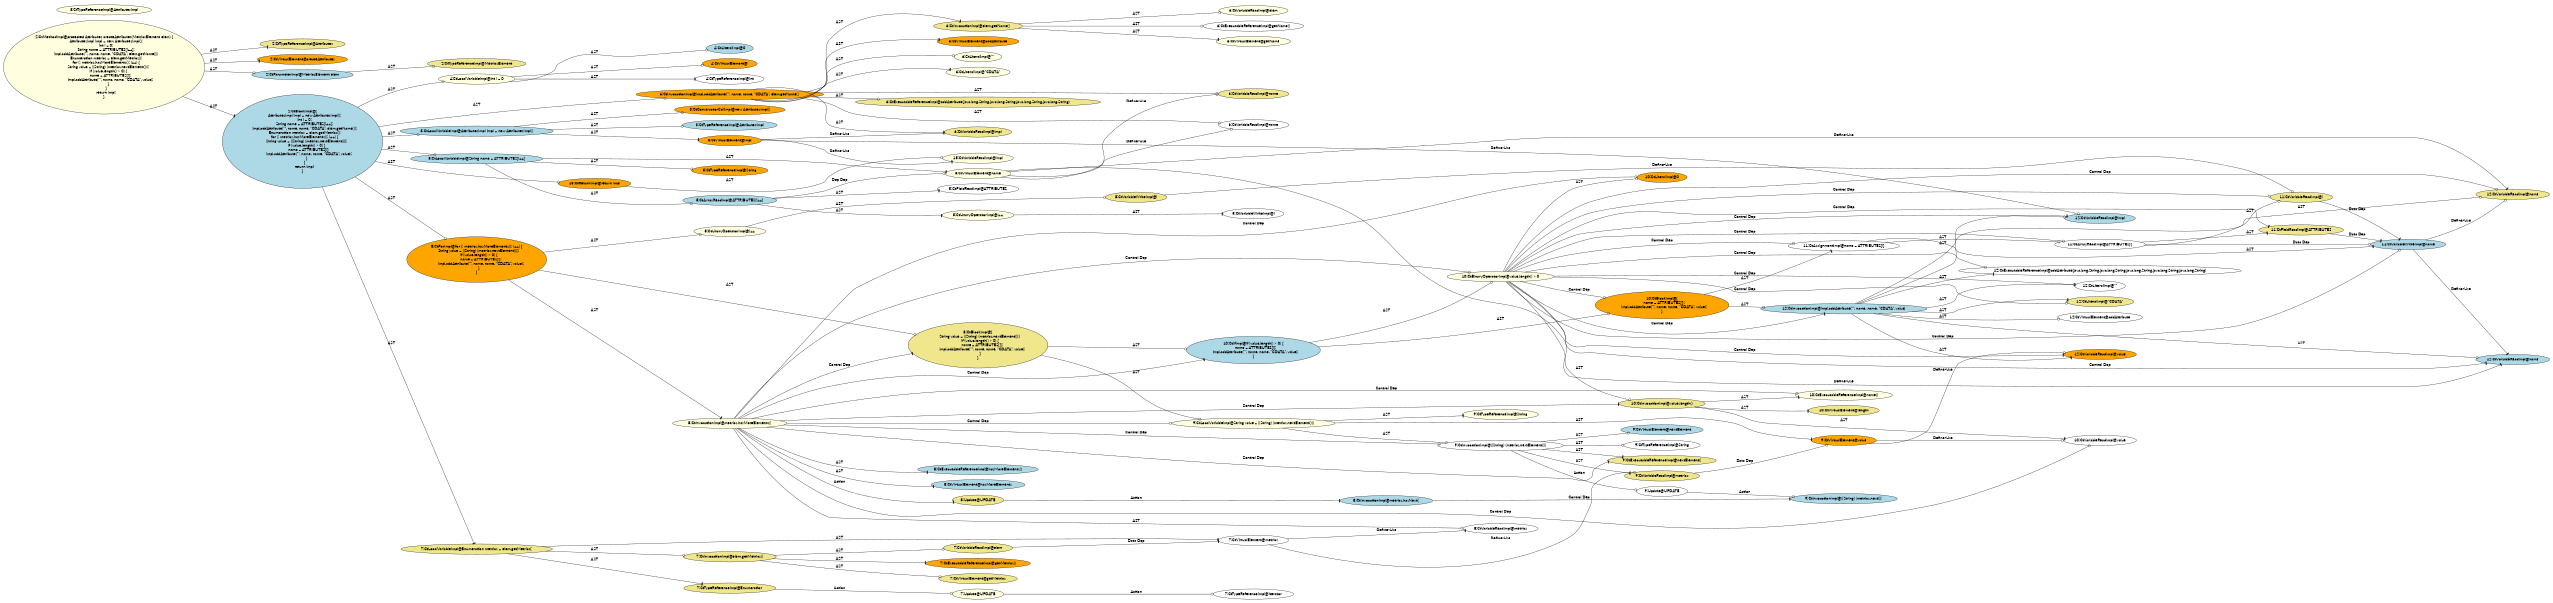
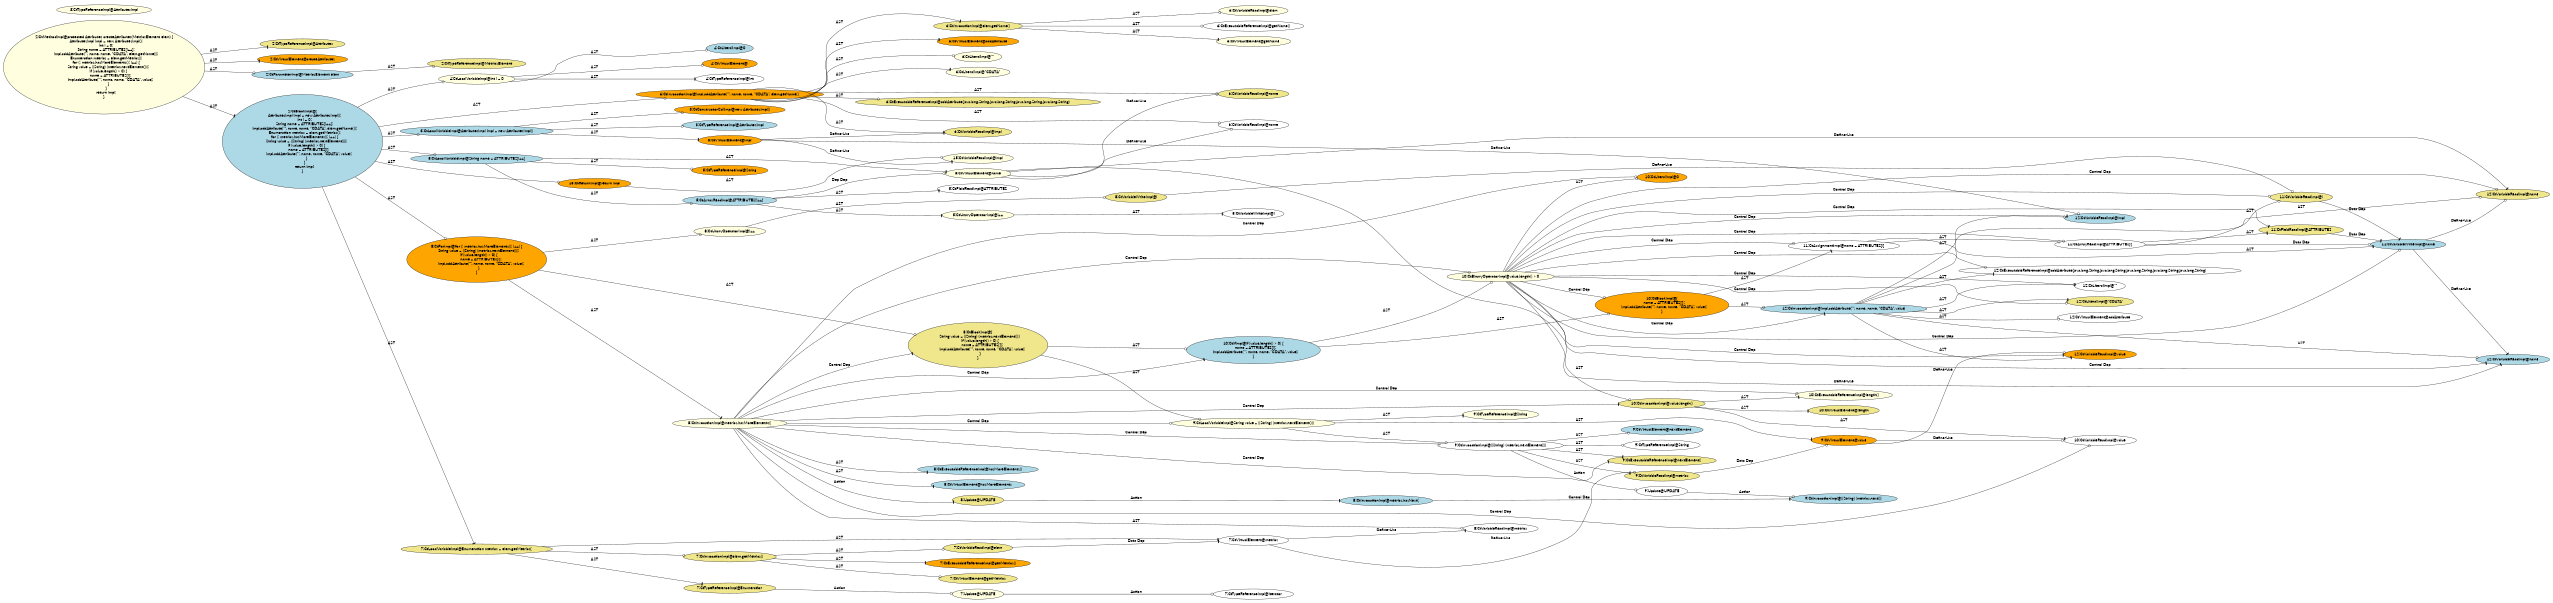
node "10:CtExecutableReferenceImpl@name()": label "10:CtExecutableReferenceImpl@name()" -> "10:CtExecutableReferenceImpl@length()"
